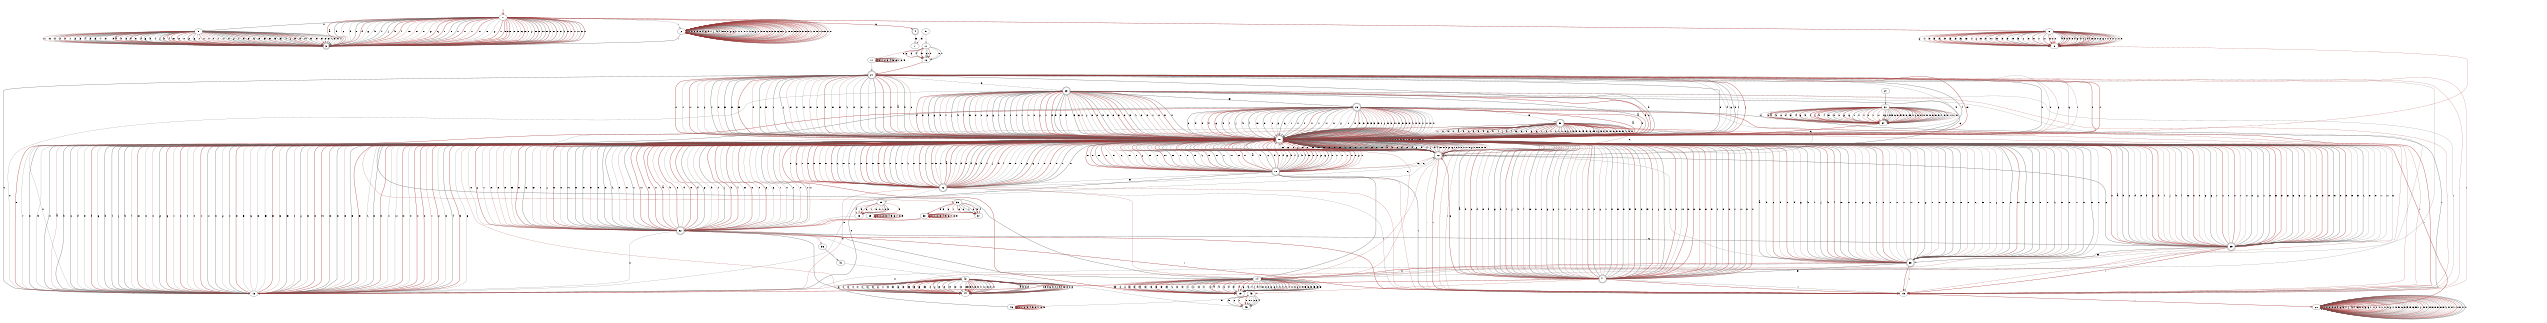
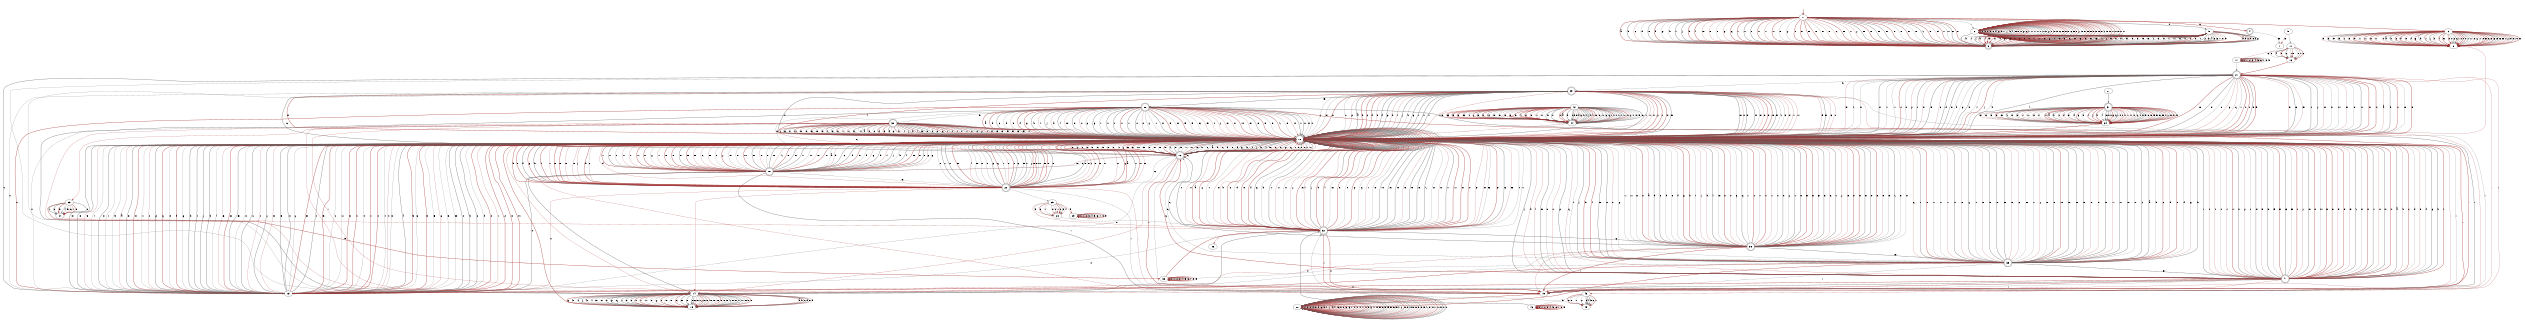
node "31": shape ellipse -> doublecircle
edge "29" -> "32": now "25" -> "32"
node "40": removed
edge "39" -> "13": now "39" -> "38"
edge "41" -> "14": added, label "«"
